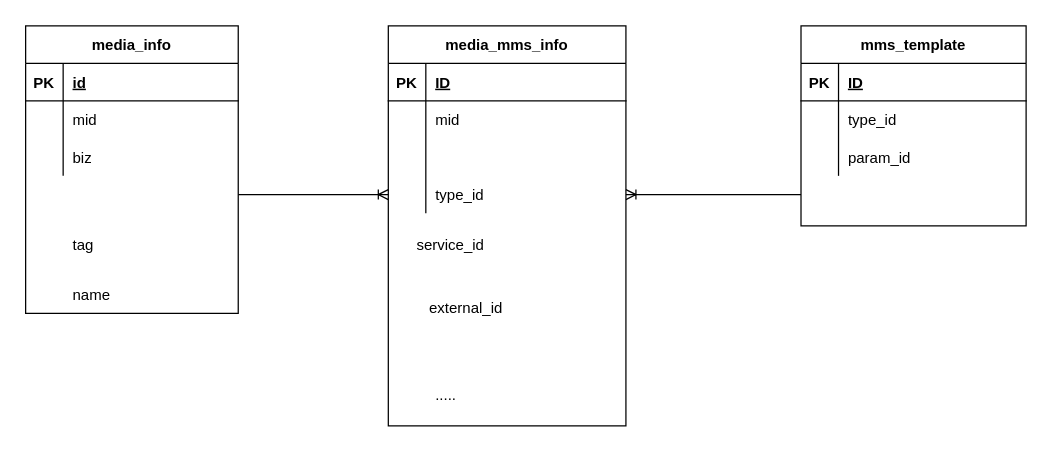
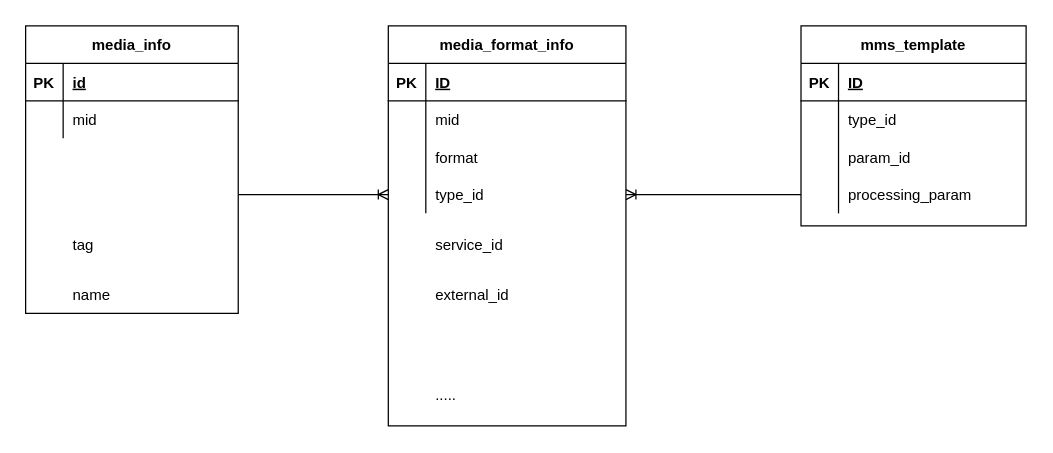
node "media_mms_info": label "media_mms_info" -> "media_format_info"
node "biz": removed
node "format": added
node "processing_param": added
node "service_id": moved (507, 244) -> (526, 244)
node "external_id": moved (519, 307) -> (526, 294)
